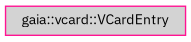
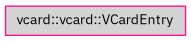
node "gaia::vcard::VCardEntry": label "gaia::vcard::VCardEntry" -> "vcard::vcard::VCardEntry"
